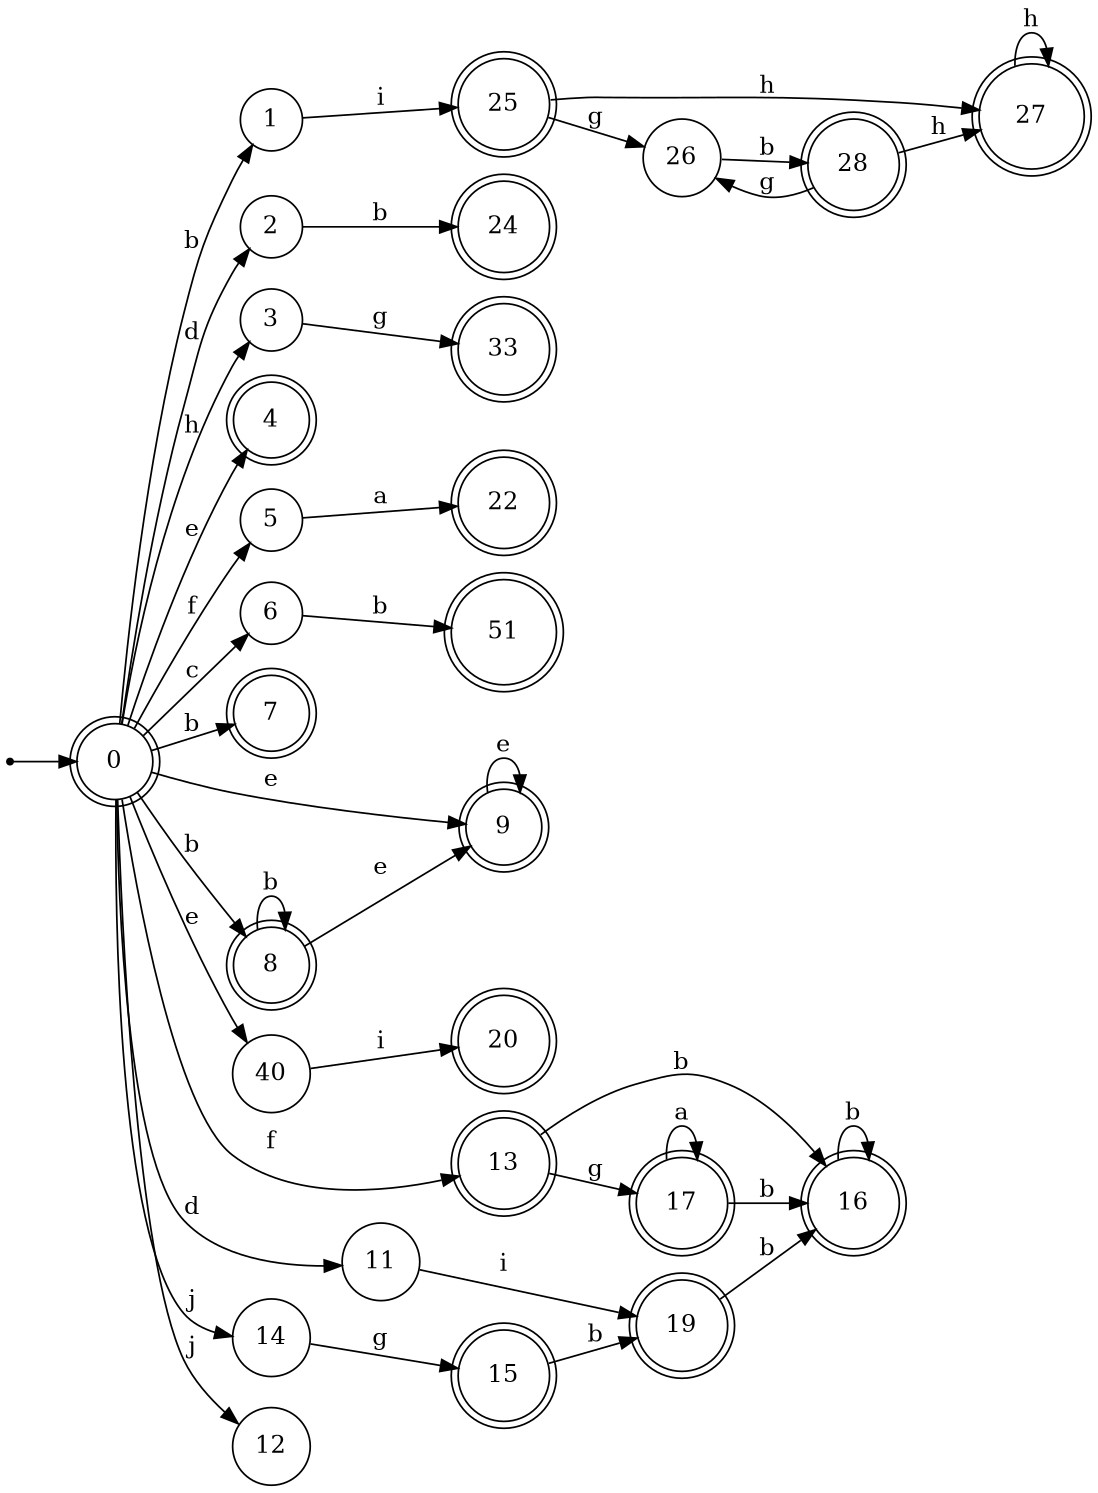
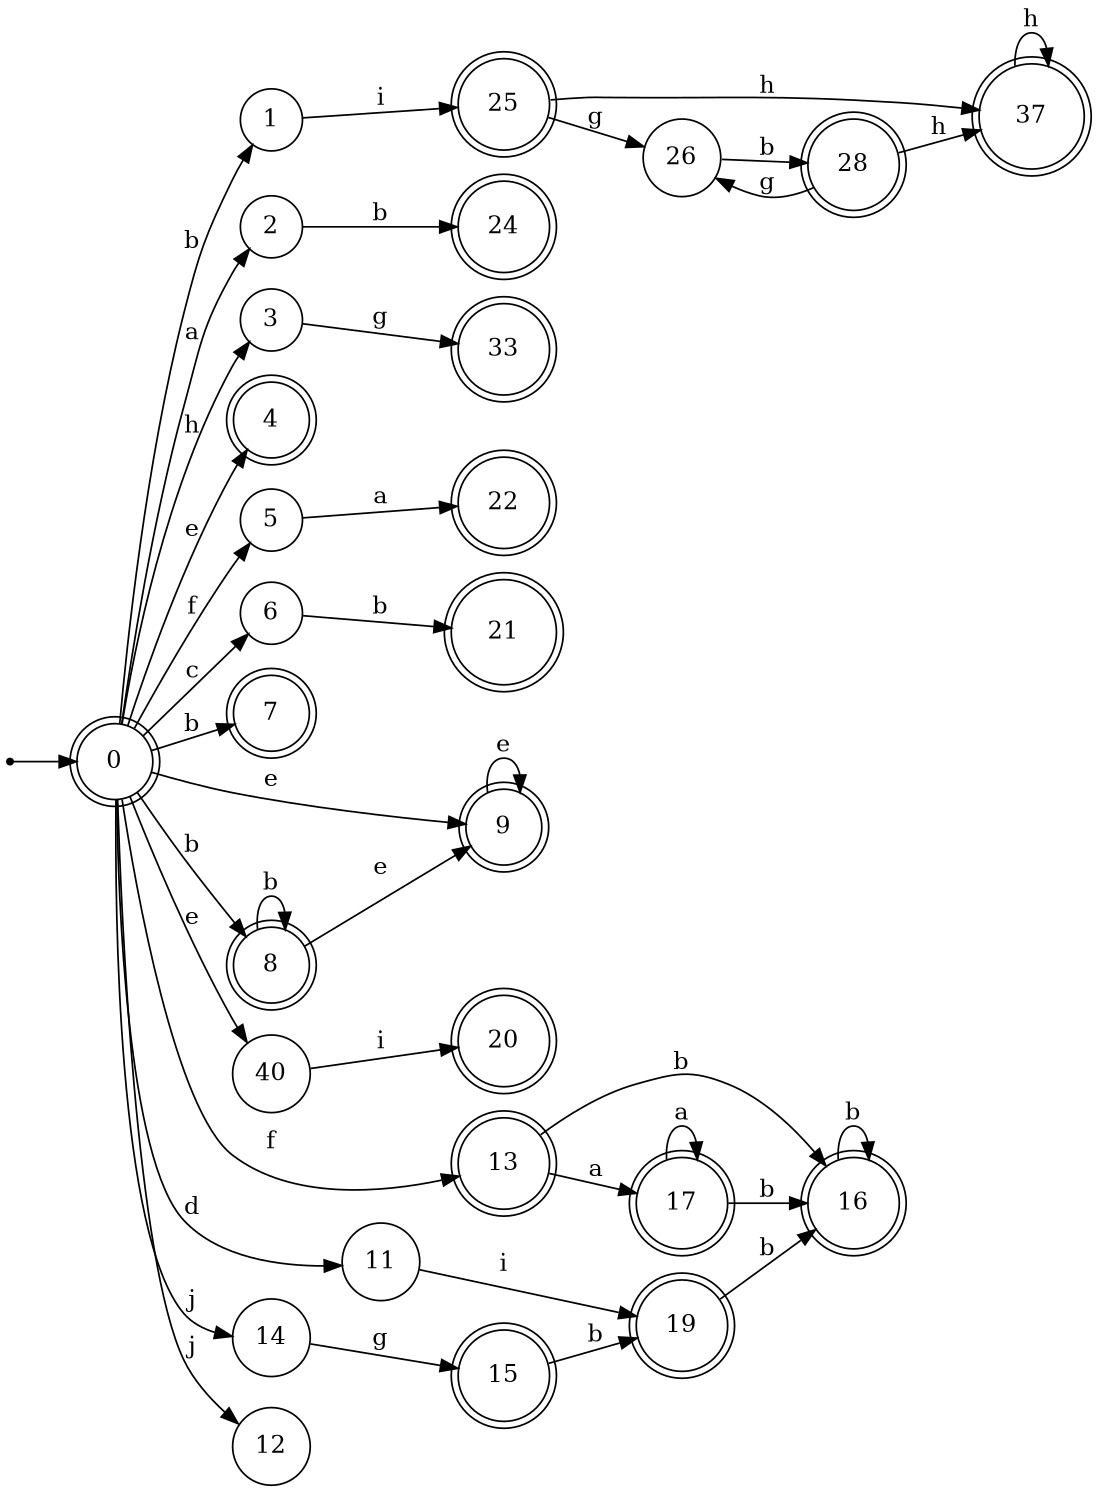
node "27": label "27" -> "37"
edge "0" -> "2": label "d" -> "a"
node "51": label "51" -> "21"
edge "13" -> "17": label "g" -> "a"
